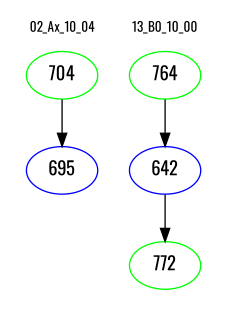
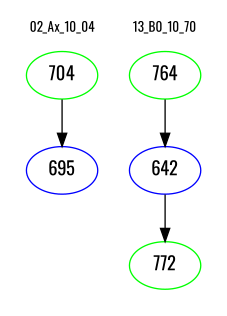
cluster "13_B0_10_00": label "13_B0_10_00" -> "13_B0_10_70"
